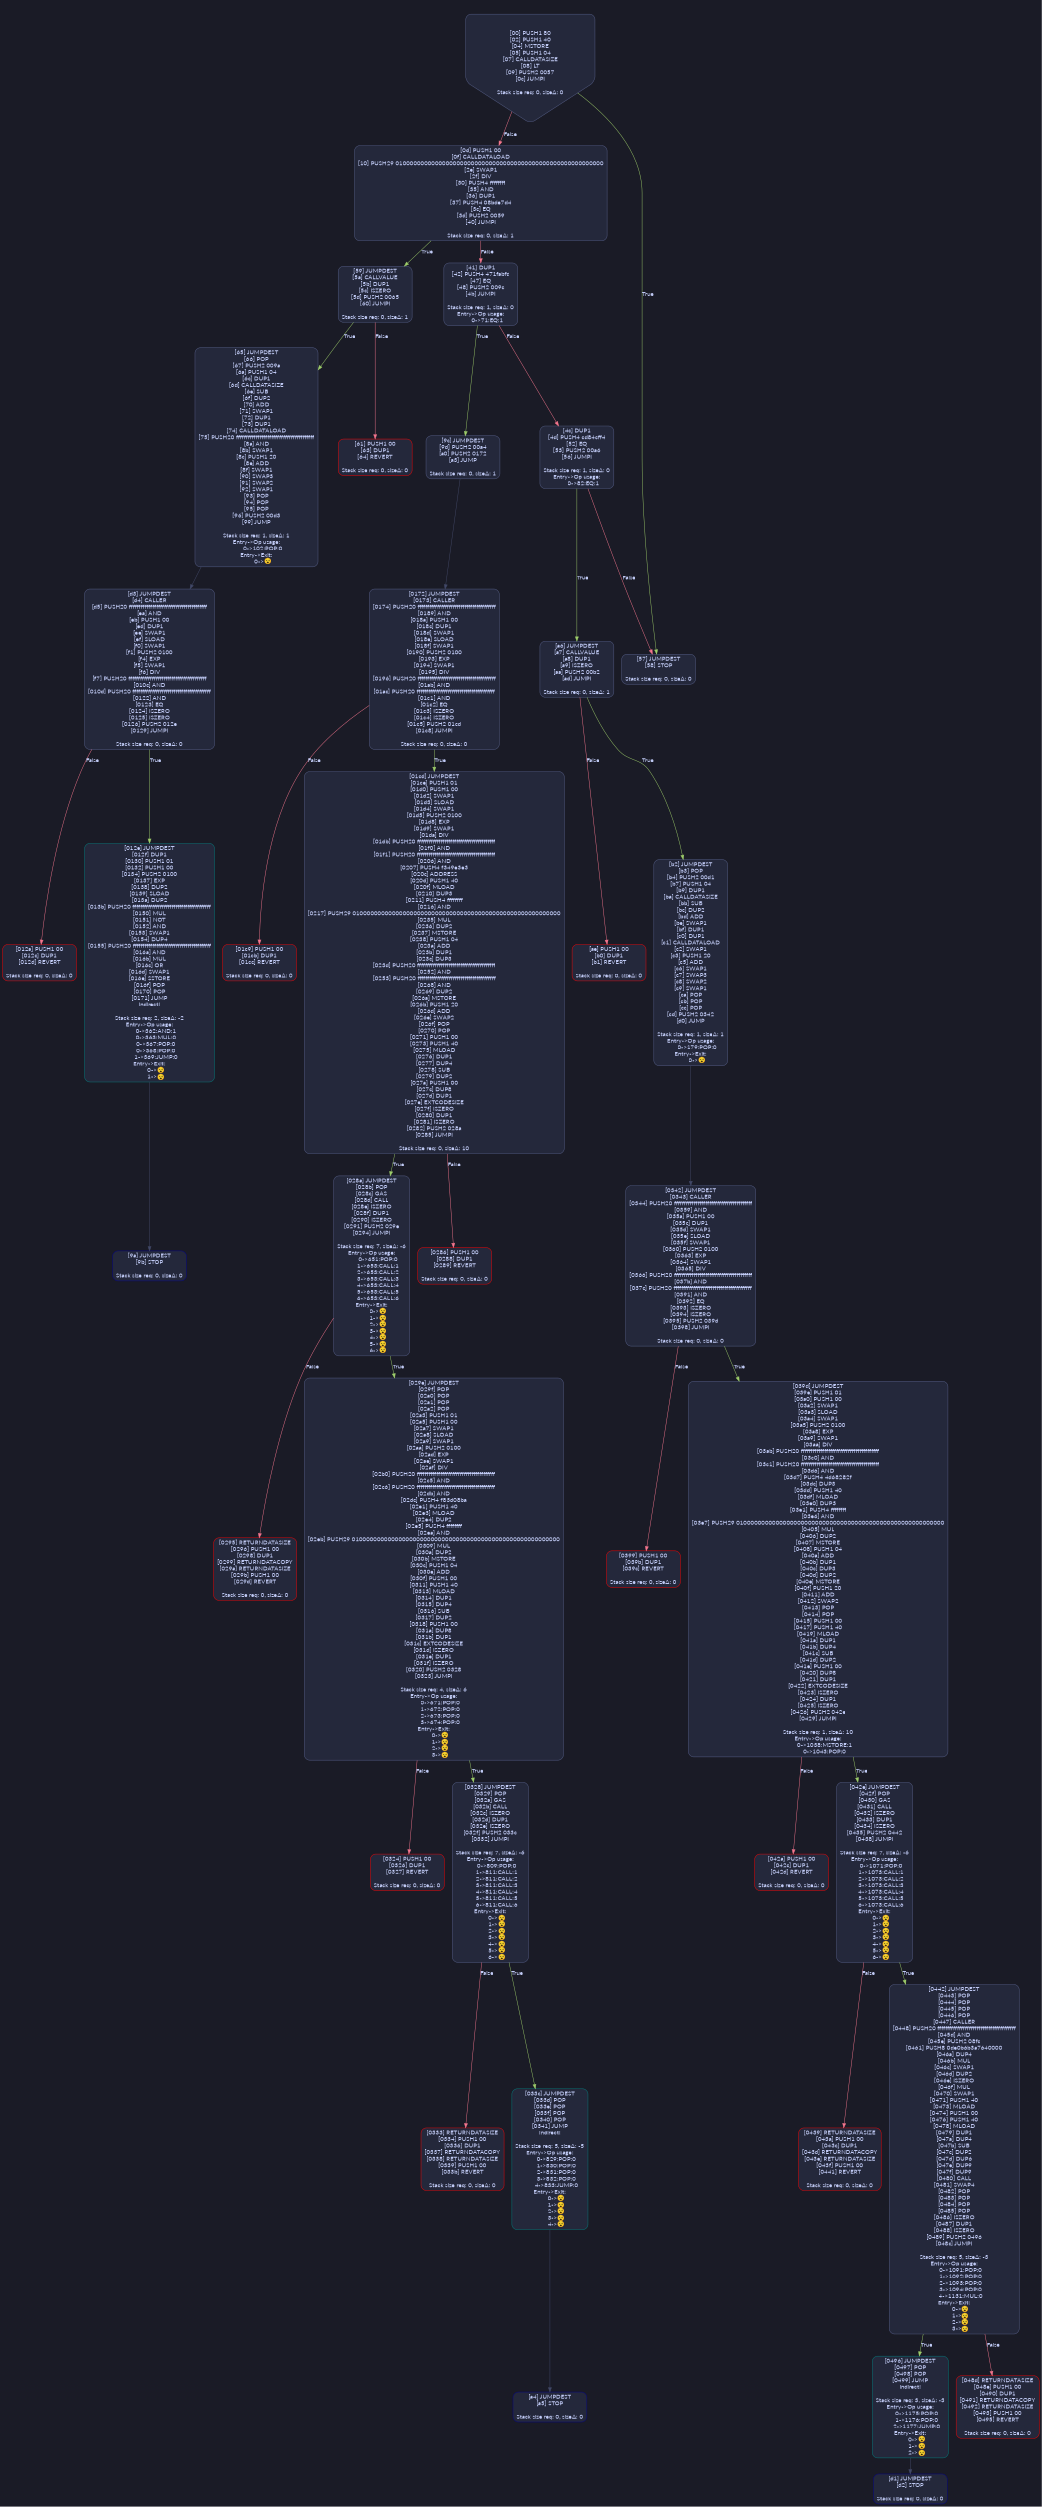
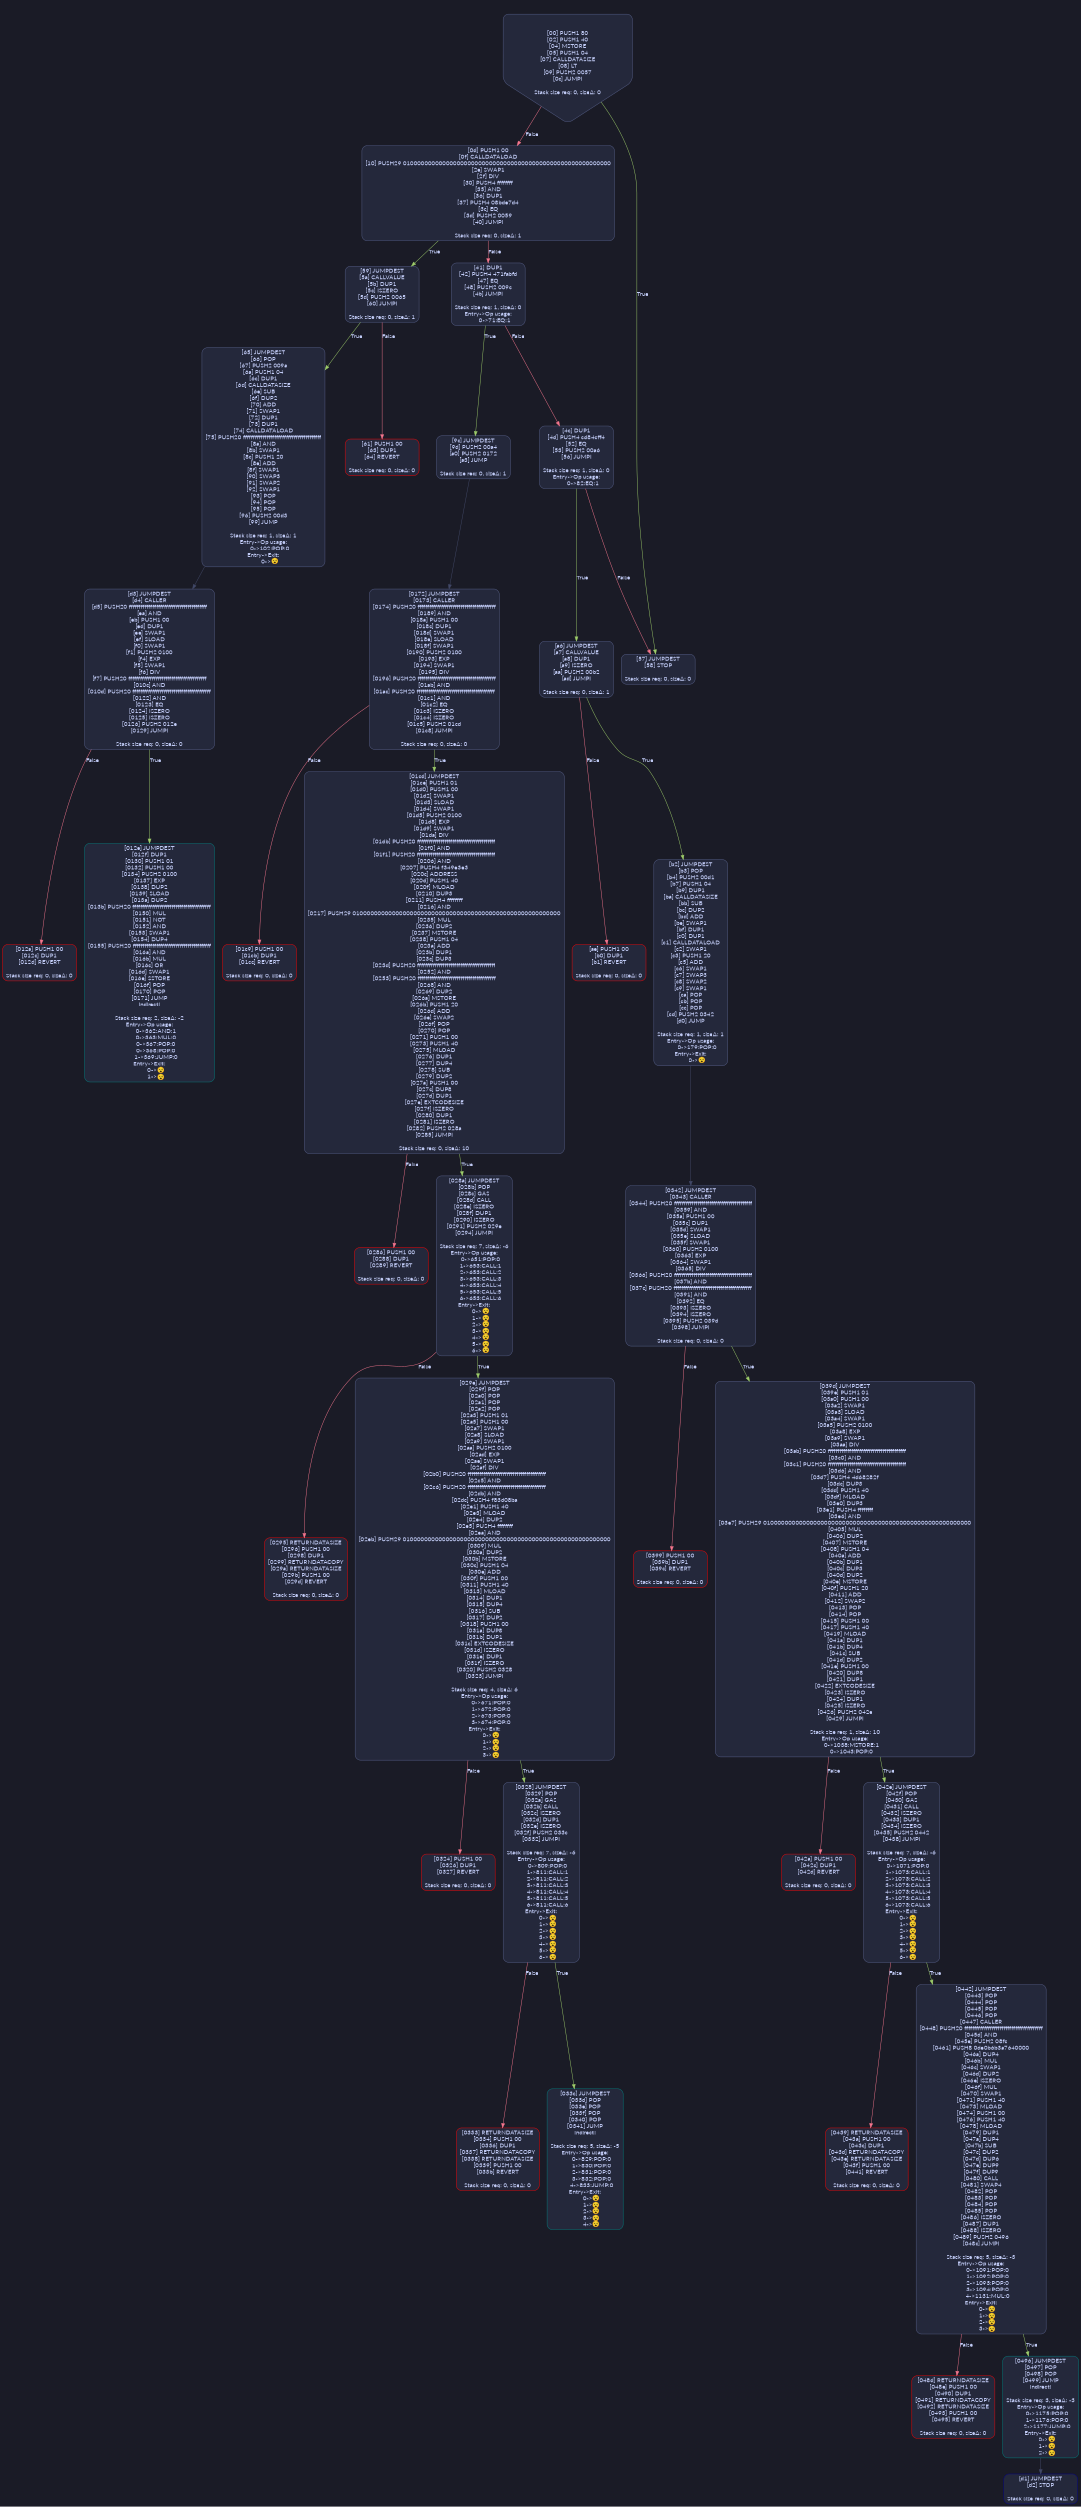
node "[9a] JUMPDEST [9b] STOP Stack size req: 0, sizeΔ: 0": removed
node "[a4] JUMPDEST [a5] STOP Stack size req: 0, sizeΔ: 0": removed
